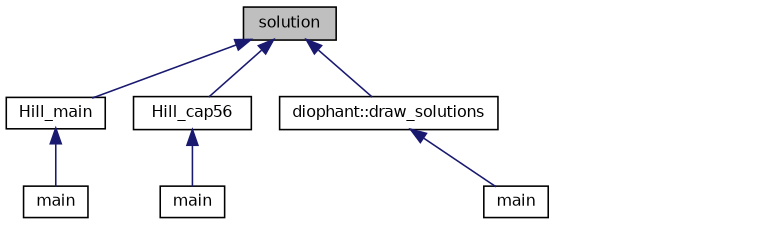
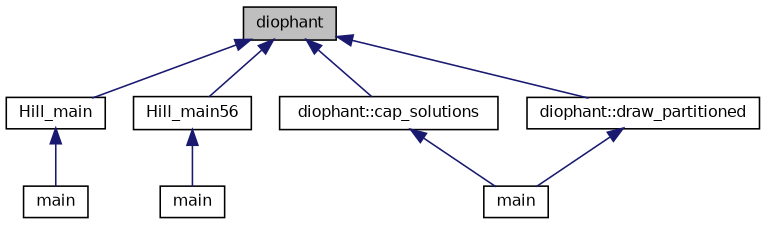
node "solution": label "solution" -> "diophant"
node "Hill_cap56": label "Hill_cap56" -> "Hill_main56"
node "diophant::draw_solutions": label "diophant::draw_solutions" -> "diophant::cap_solutions"
node "diophant::draw_partitioned": added
